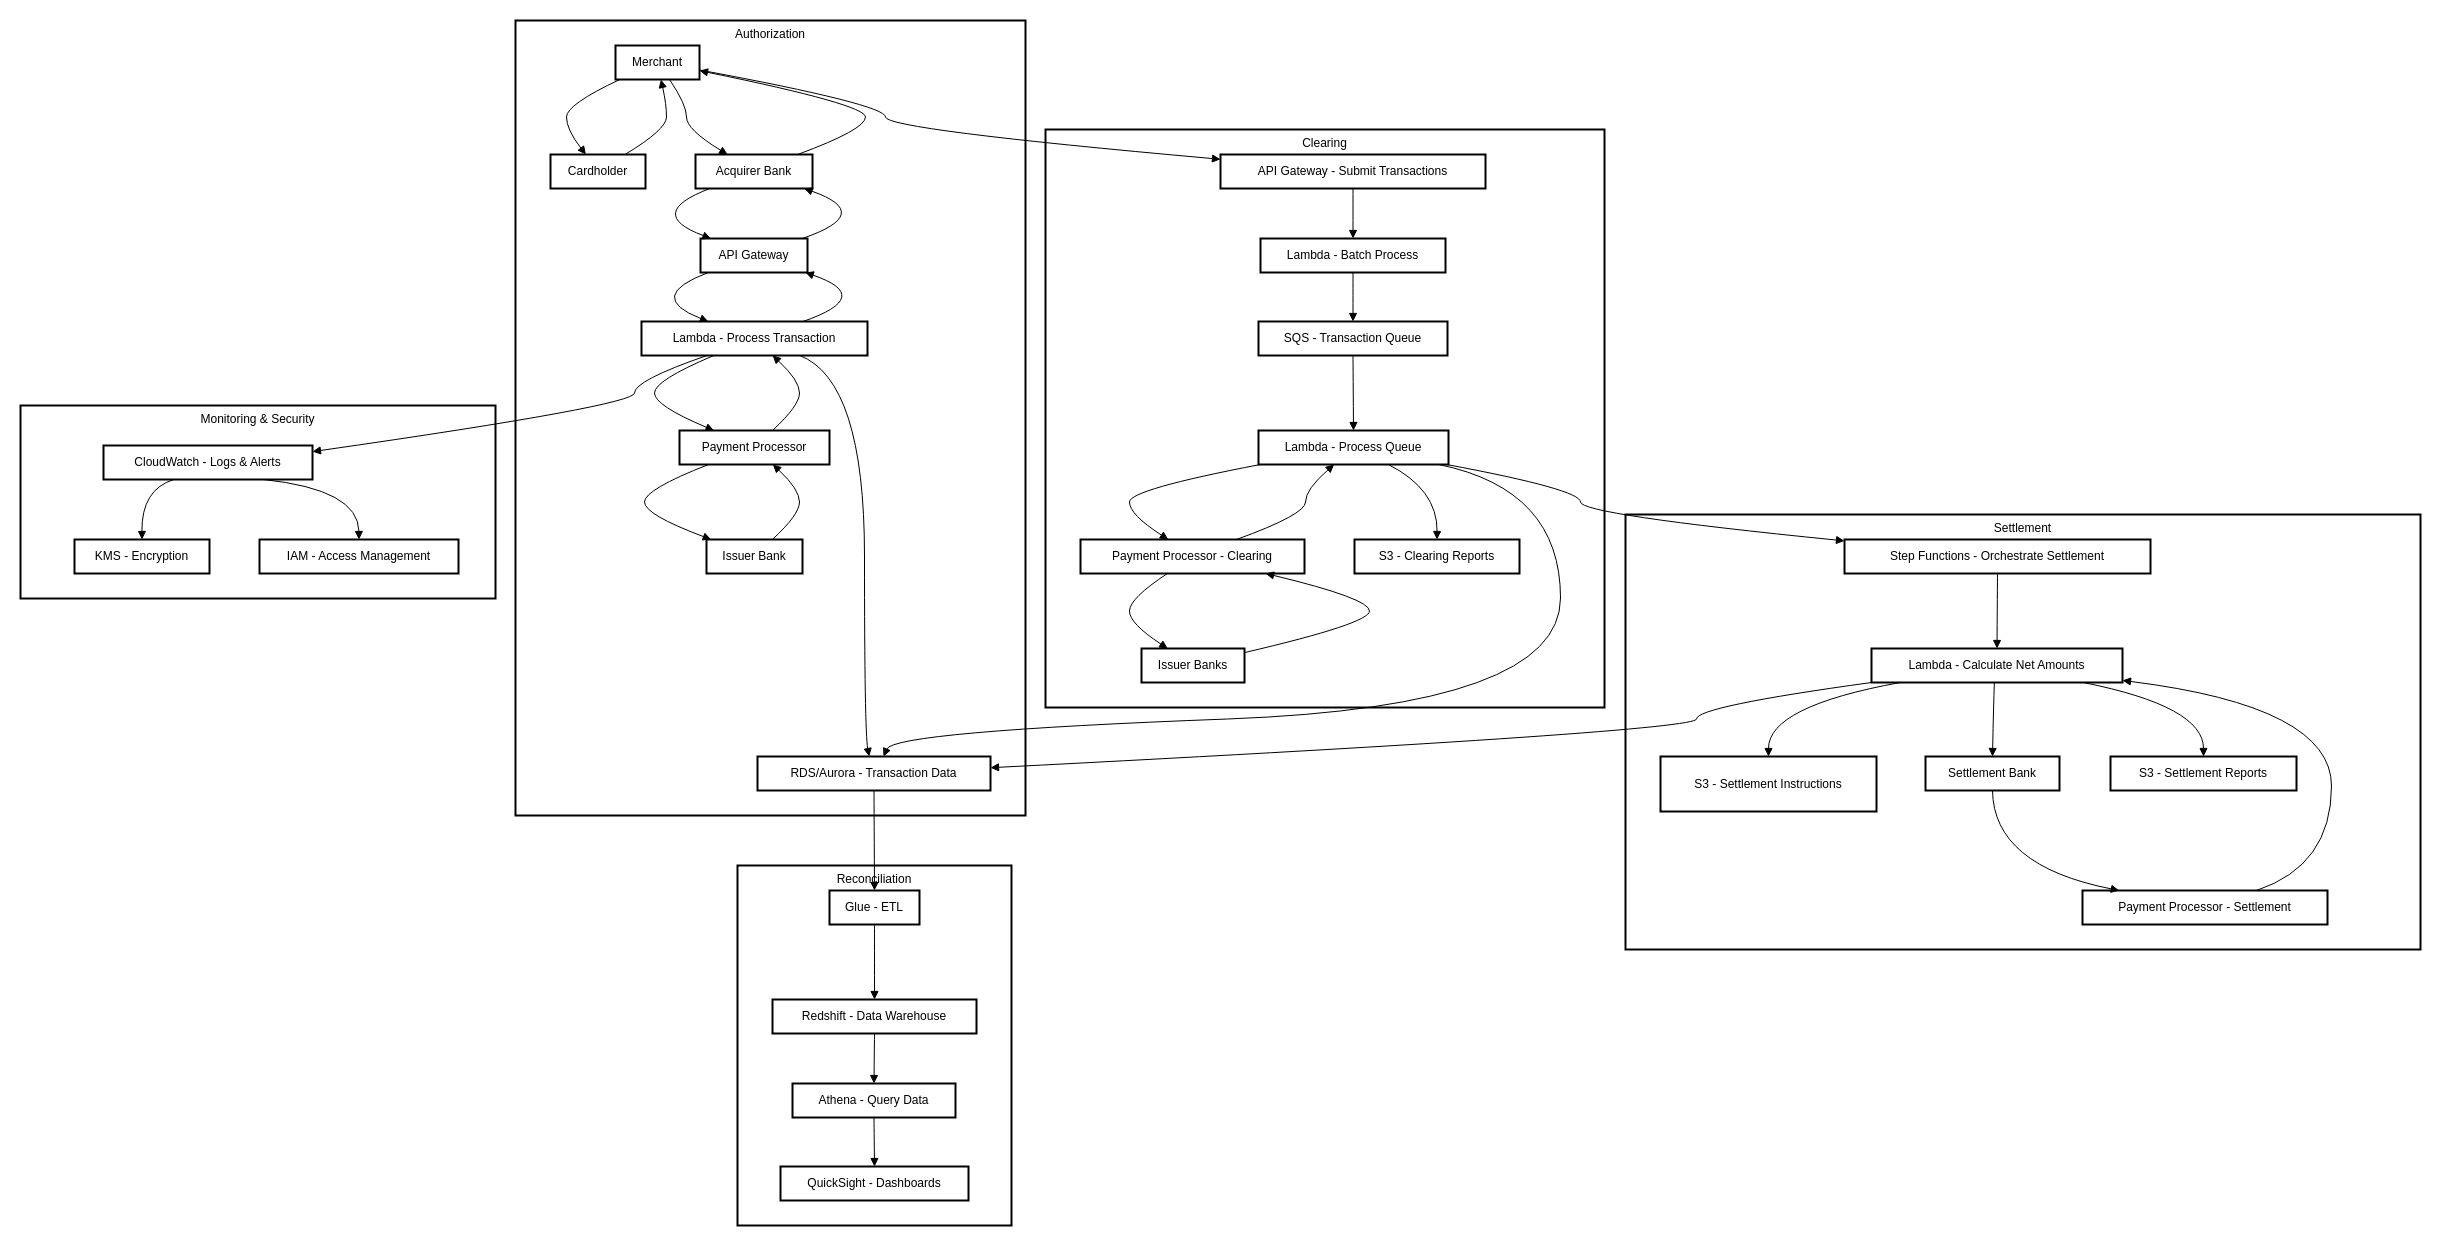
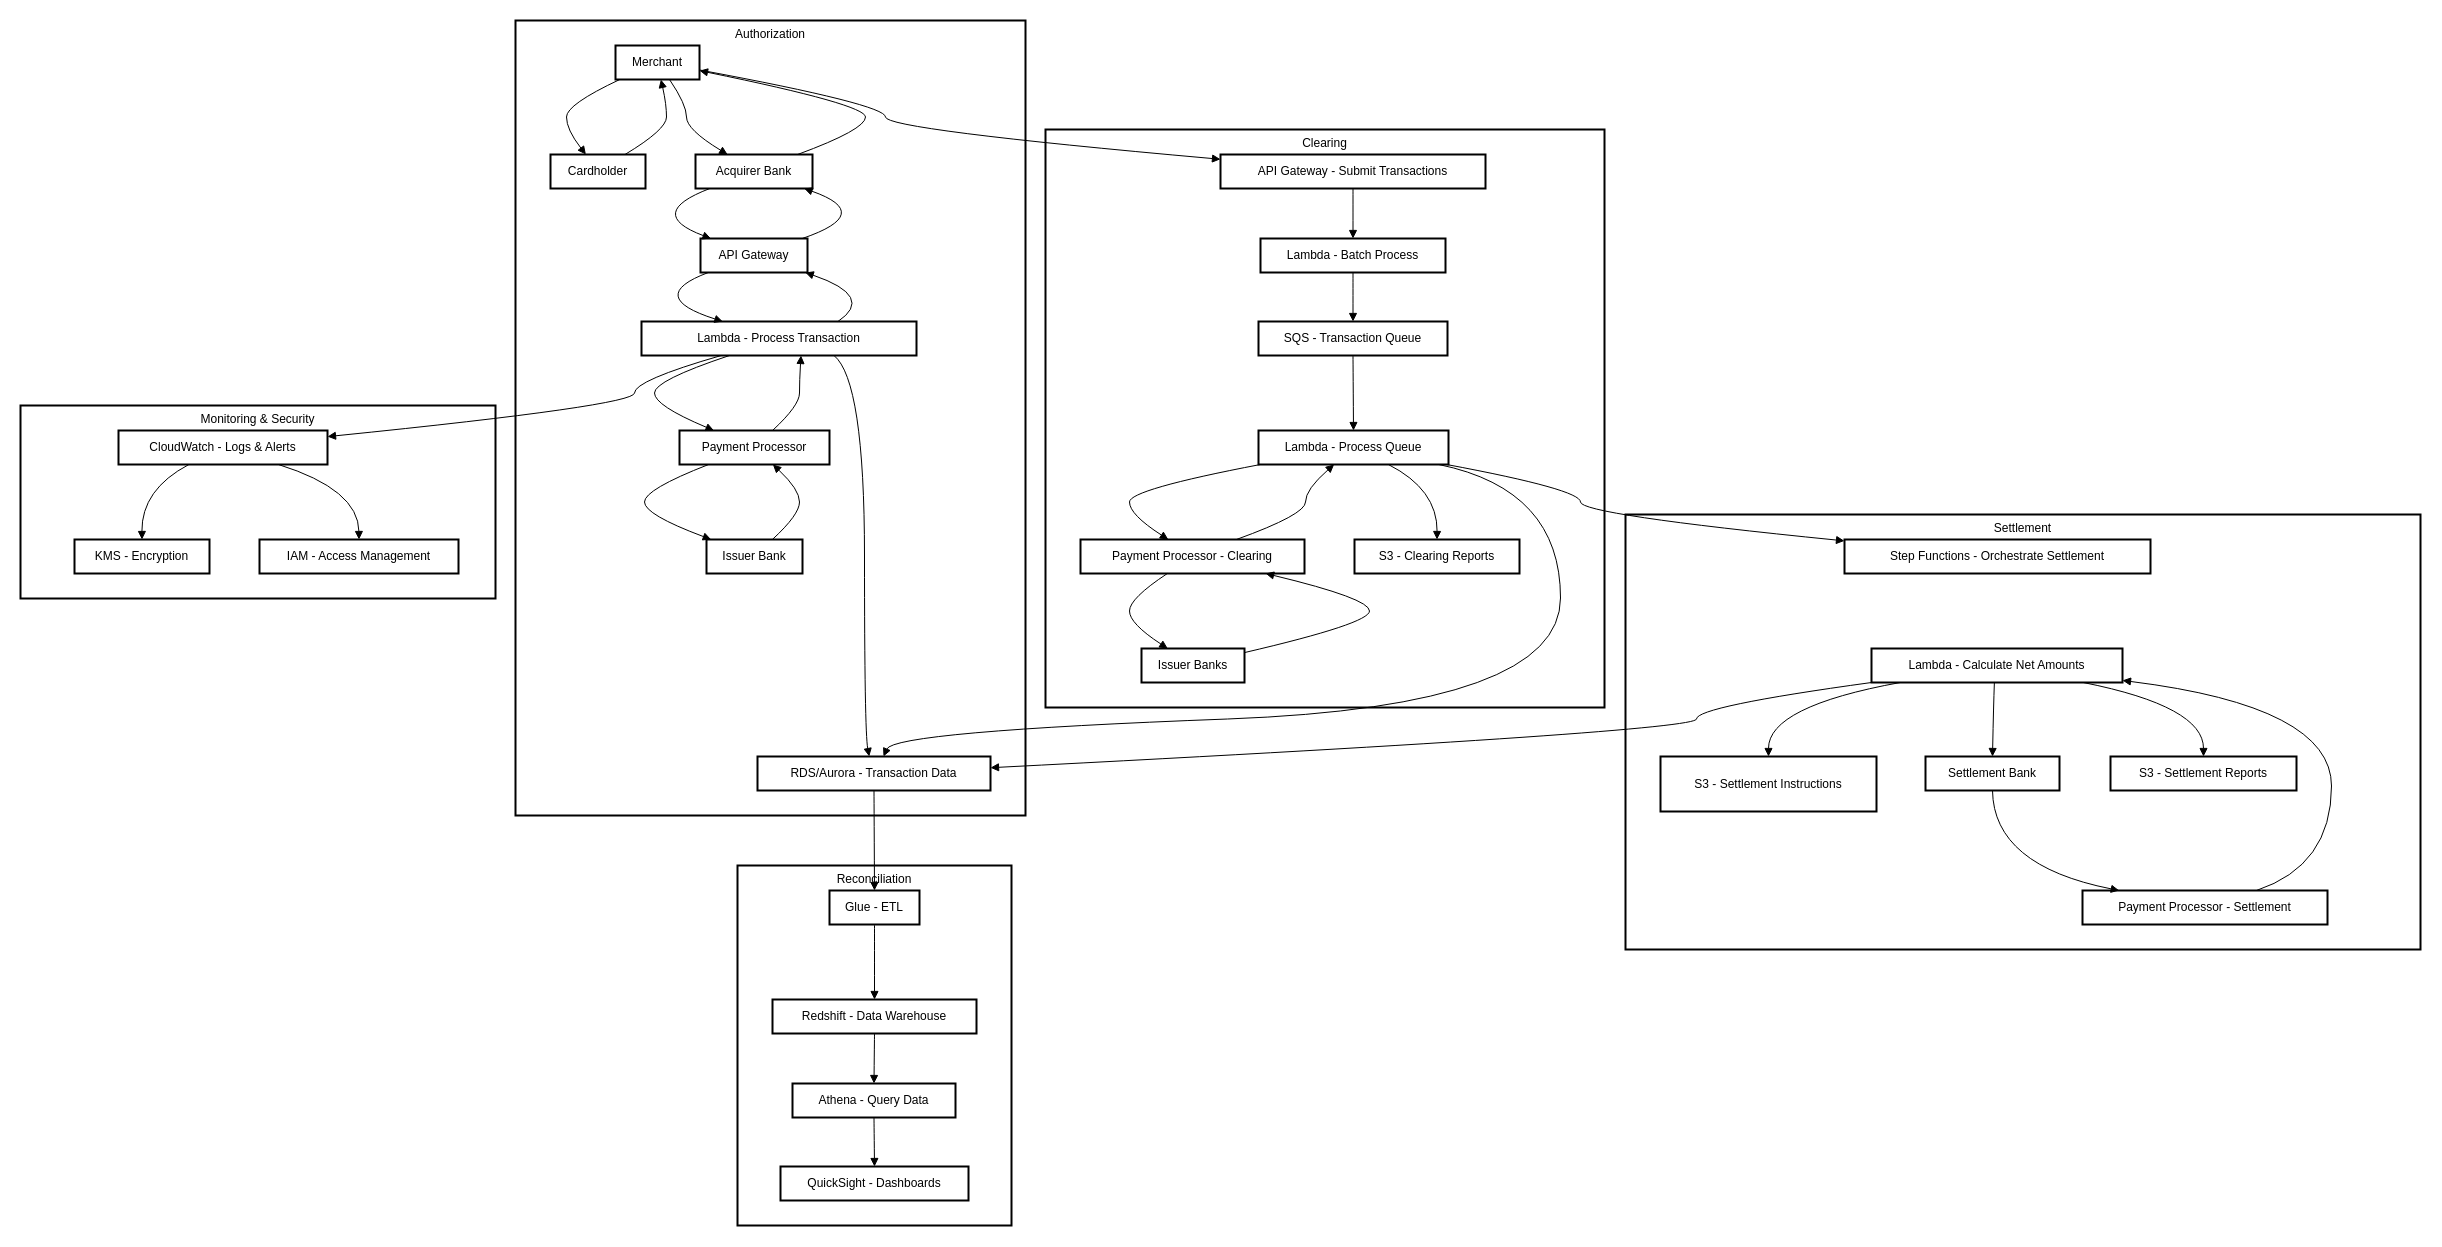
node "Lambda - Process Transaction": size 226x34 -> 275x34
node "CloudWatch - Logs & Alerts": moved (208, 463) -> (223, 448)
edge "Step Functions - Orchestrate Settlement" -> "Lambda - Calculate Net Amounts": removed
